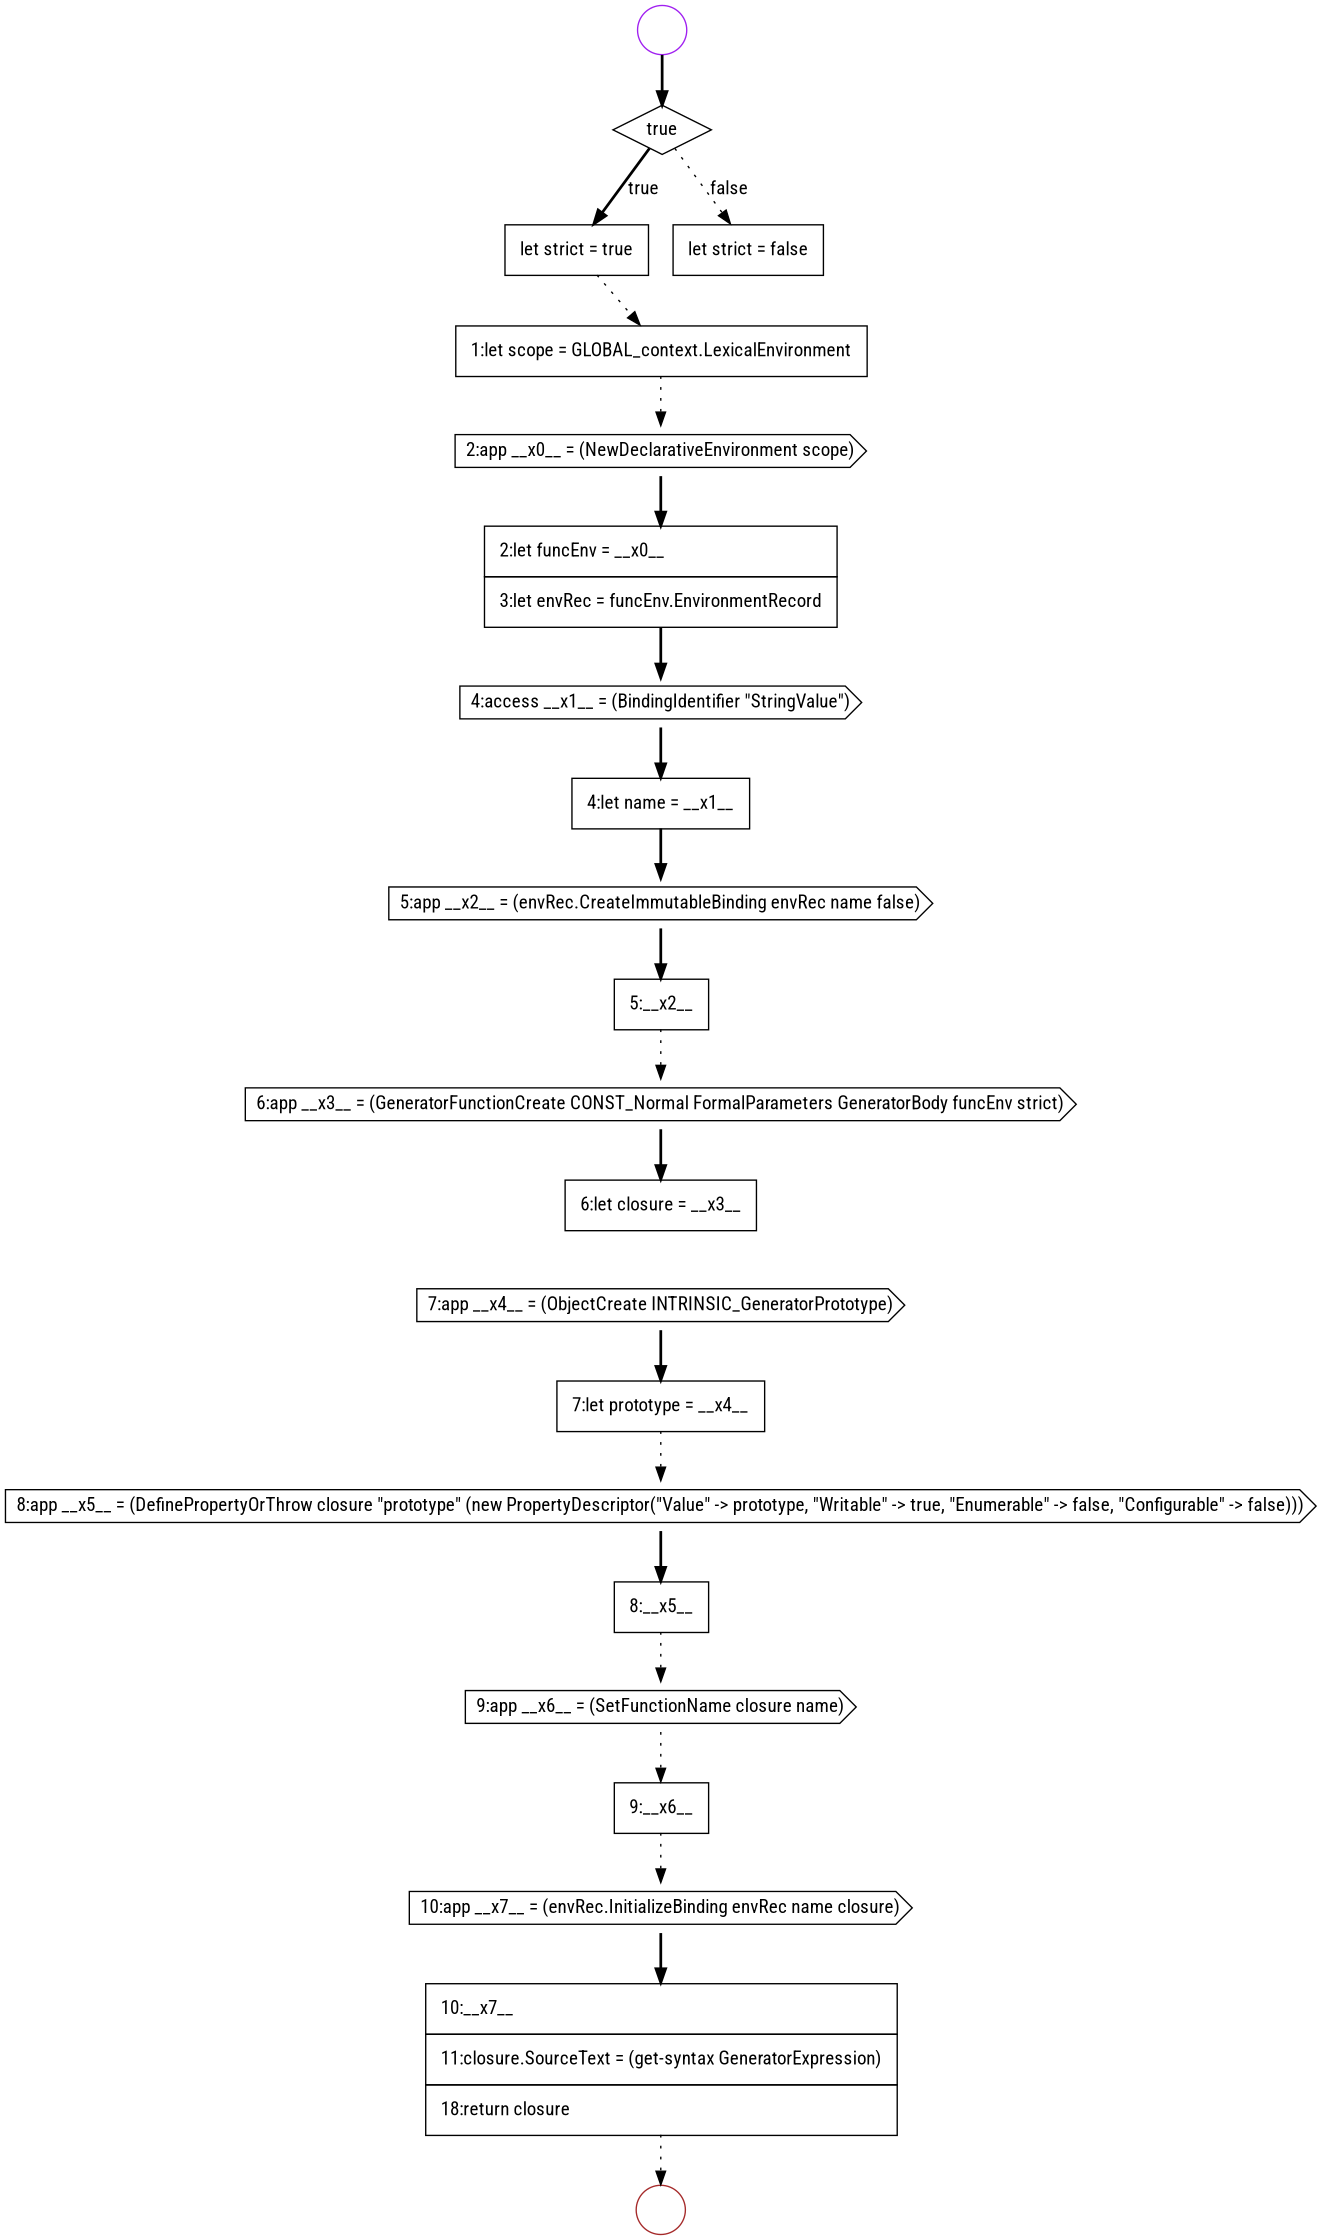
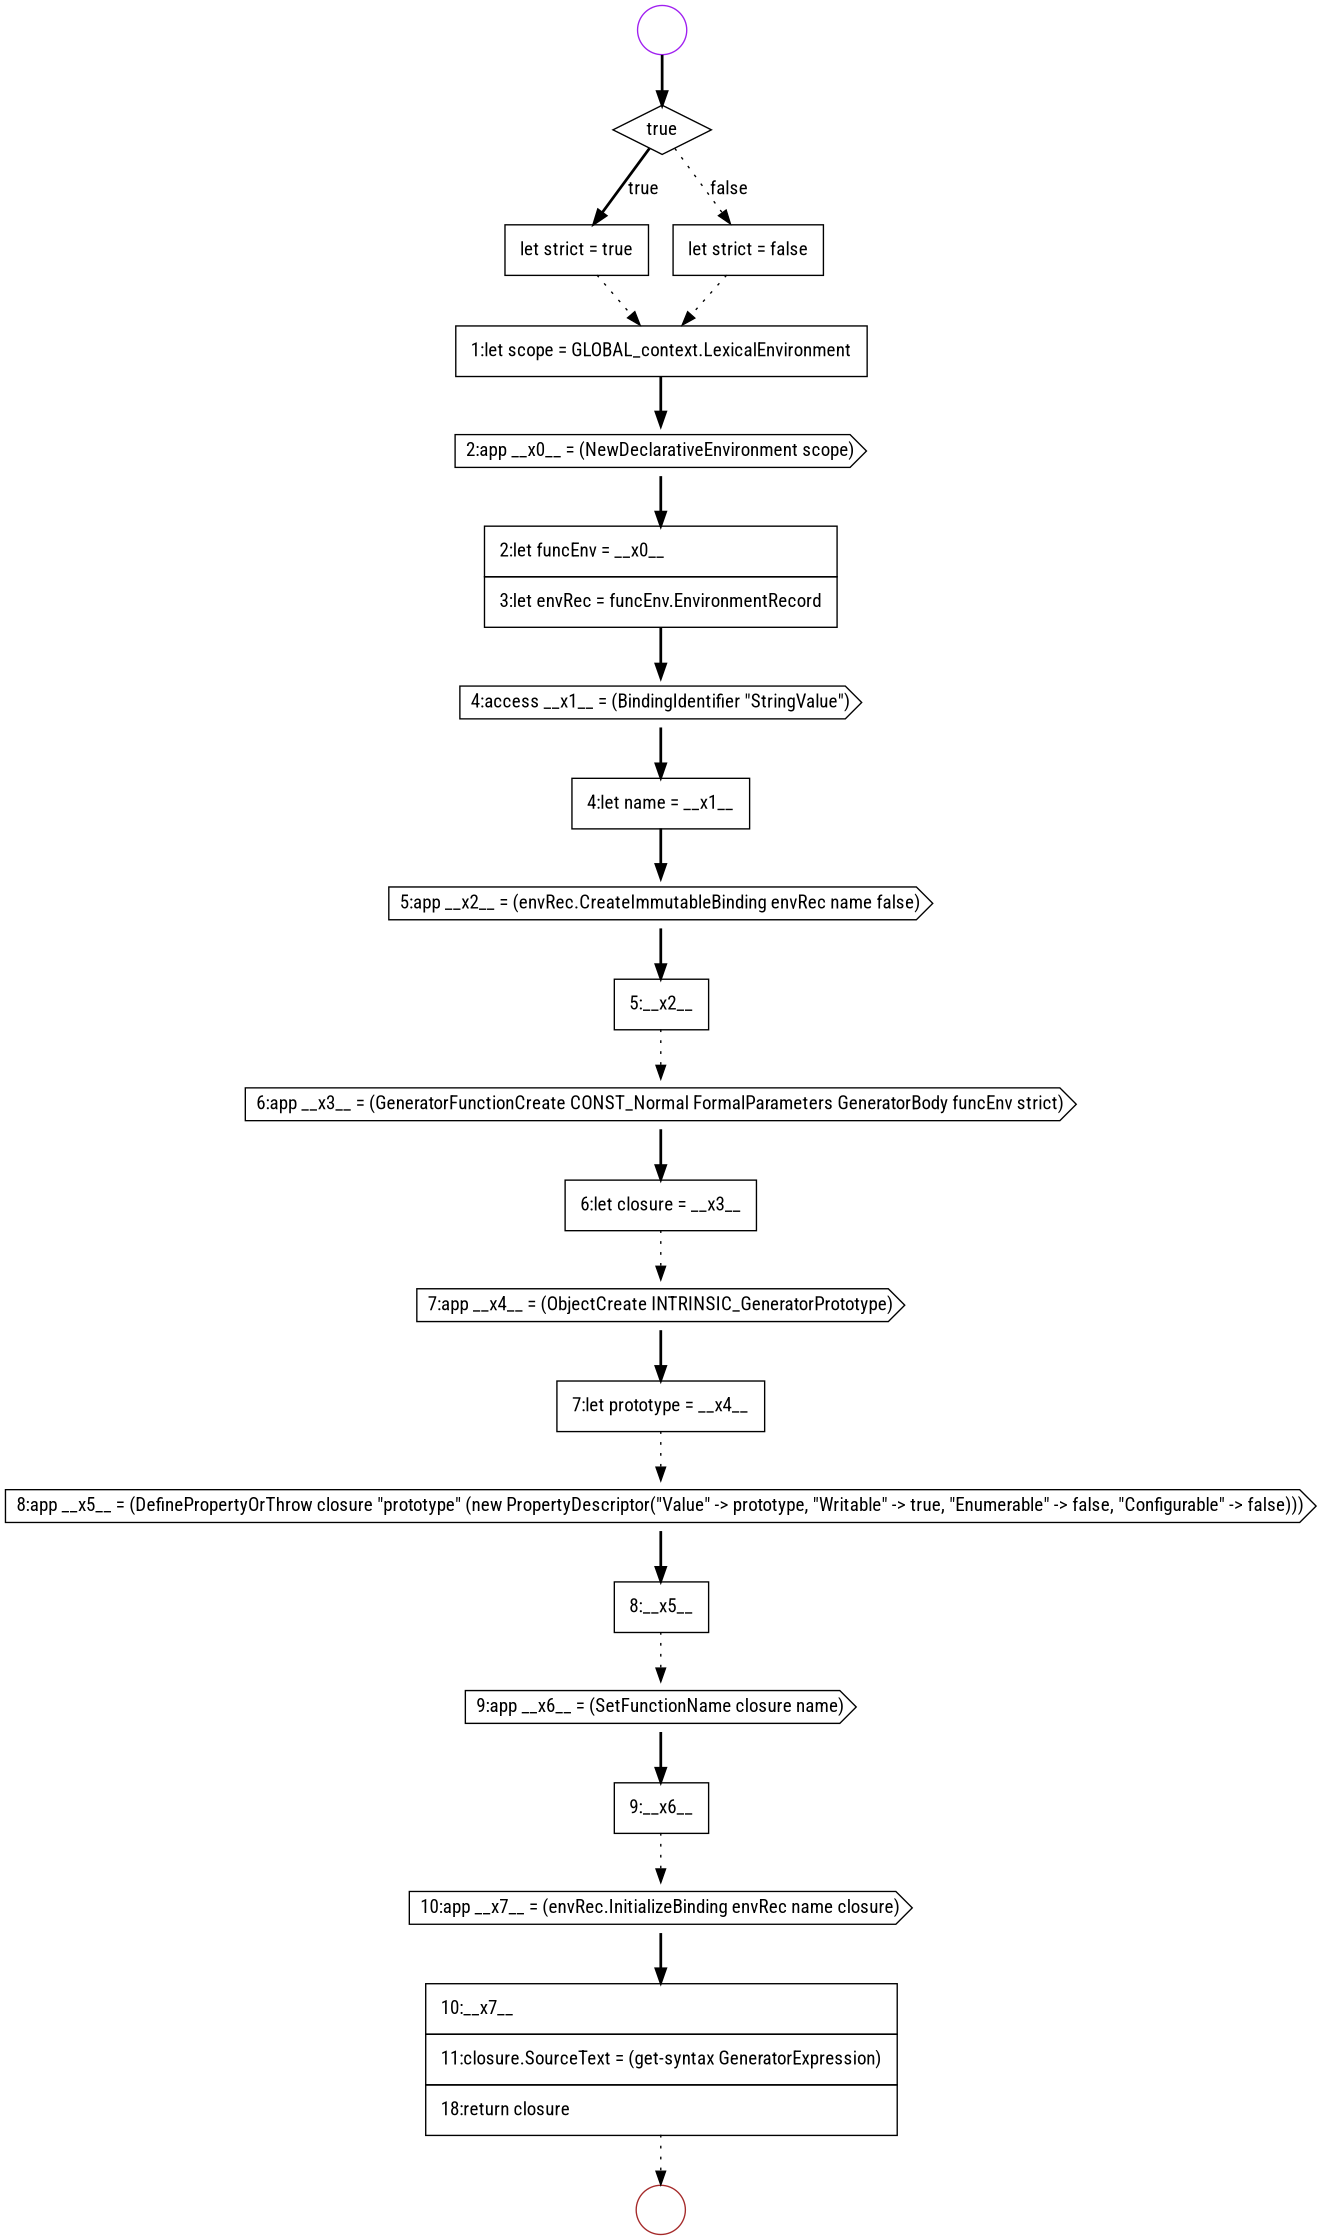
edge "let strict = false" -> "1:let scope = GLOBAL_context.LexicalEnvironment": added
edge "1:let scope = GLOBAL_context.LexicalEnvironment" -> "2:app __x0__ = (NewDeclarativeEnvironment scope)": style dotted -> bold
edge "6:let closure = __x3__" -> "7:app __x4__ = (ObjectCreate INTRINSIC_GeneratorPrototype)": added
edge "9:app __x6__ = (SetFunctionName closure name)" -> "9:__x6__": style dotted -> bold
